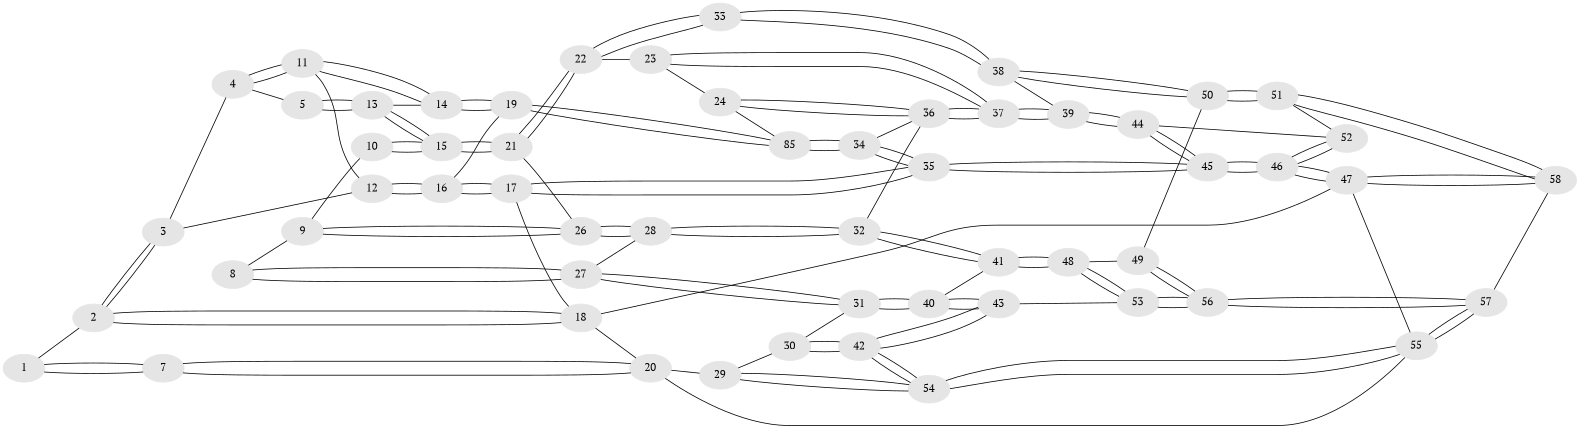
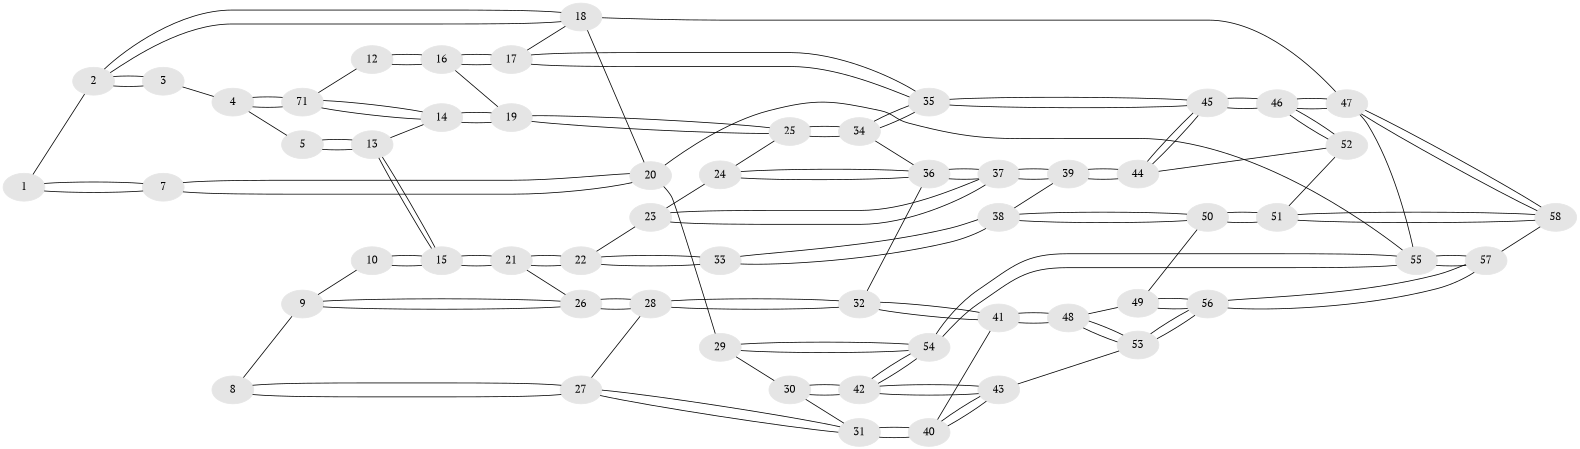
node "11": label "11" -> "71"
node "85": label "85" -> "25"
edge "12" -- "3": removed
